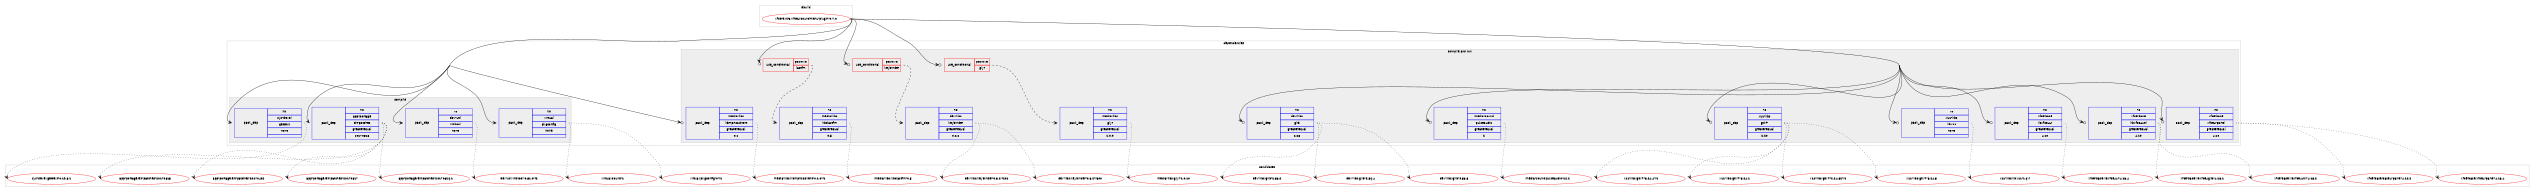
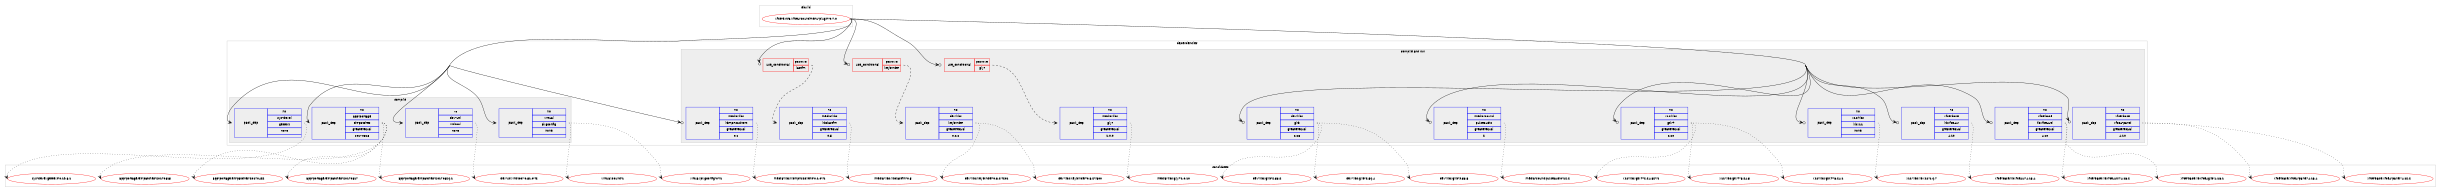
node "x11-libs/gtk+-3.24.4-r1": removed
node "xfce-base/base4-panel-4.12.2": label "xfce-base/base4-panel-4.12.2" -> "xfce-base/xfce4-panel-4.12.2"
